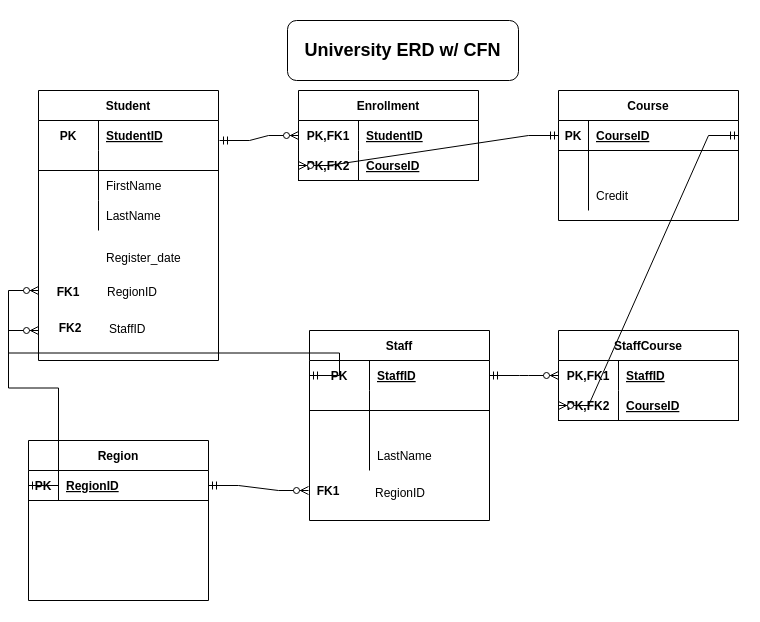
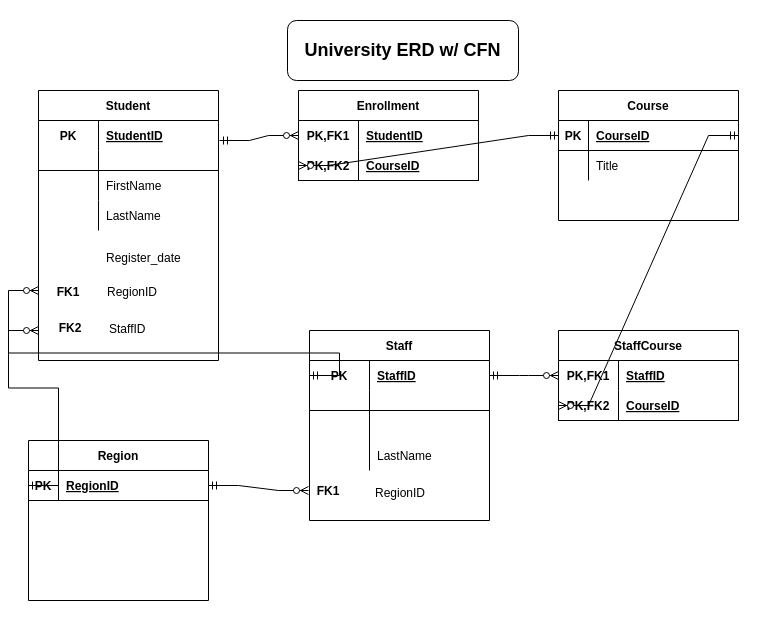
node "Title": added
node "Credit": removed
